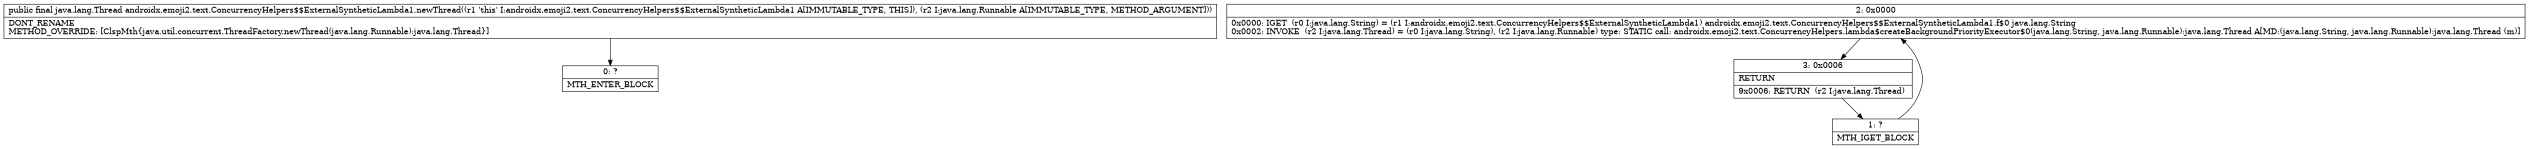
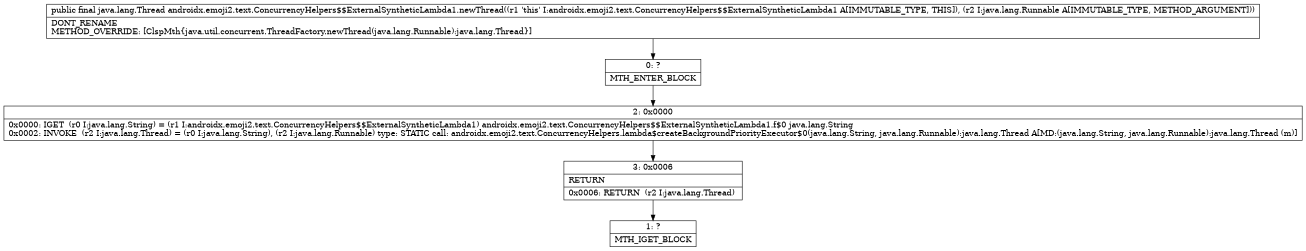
edge "1: ?" -> "2: 0x0000": now "0: ?" -> "2: 0x0000"
node "3: 0x0006": text "9x0006: RETURN  (r2 I:java.lang.Thread)" -> "0x0006: RETURN  (r2 I:java.lang.Thread)"
